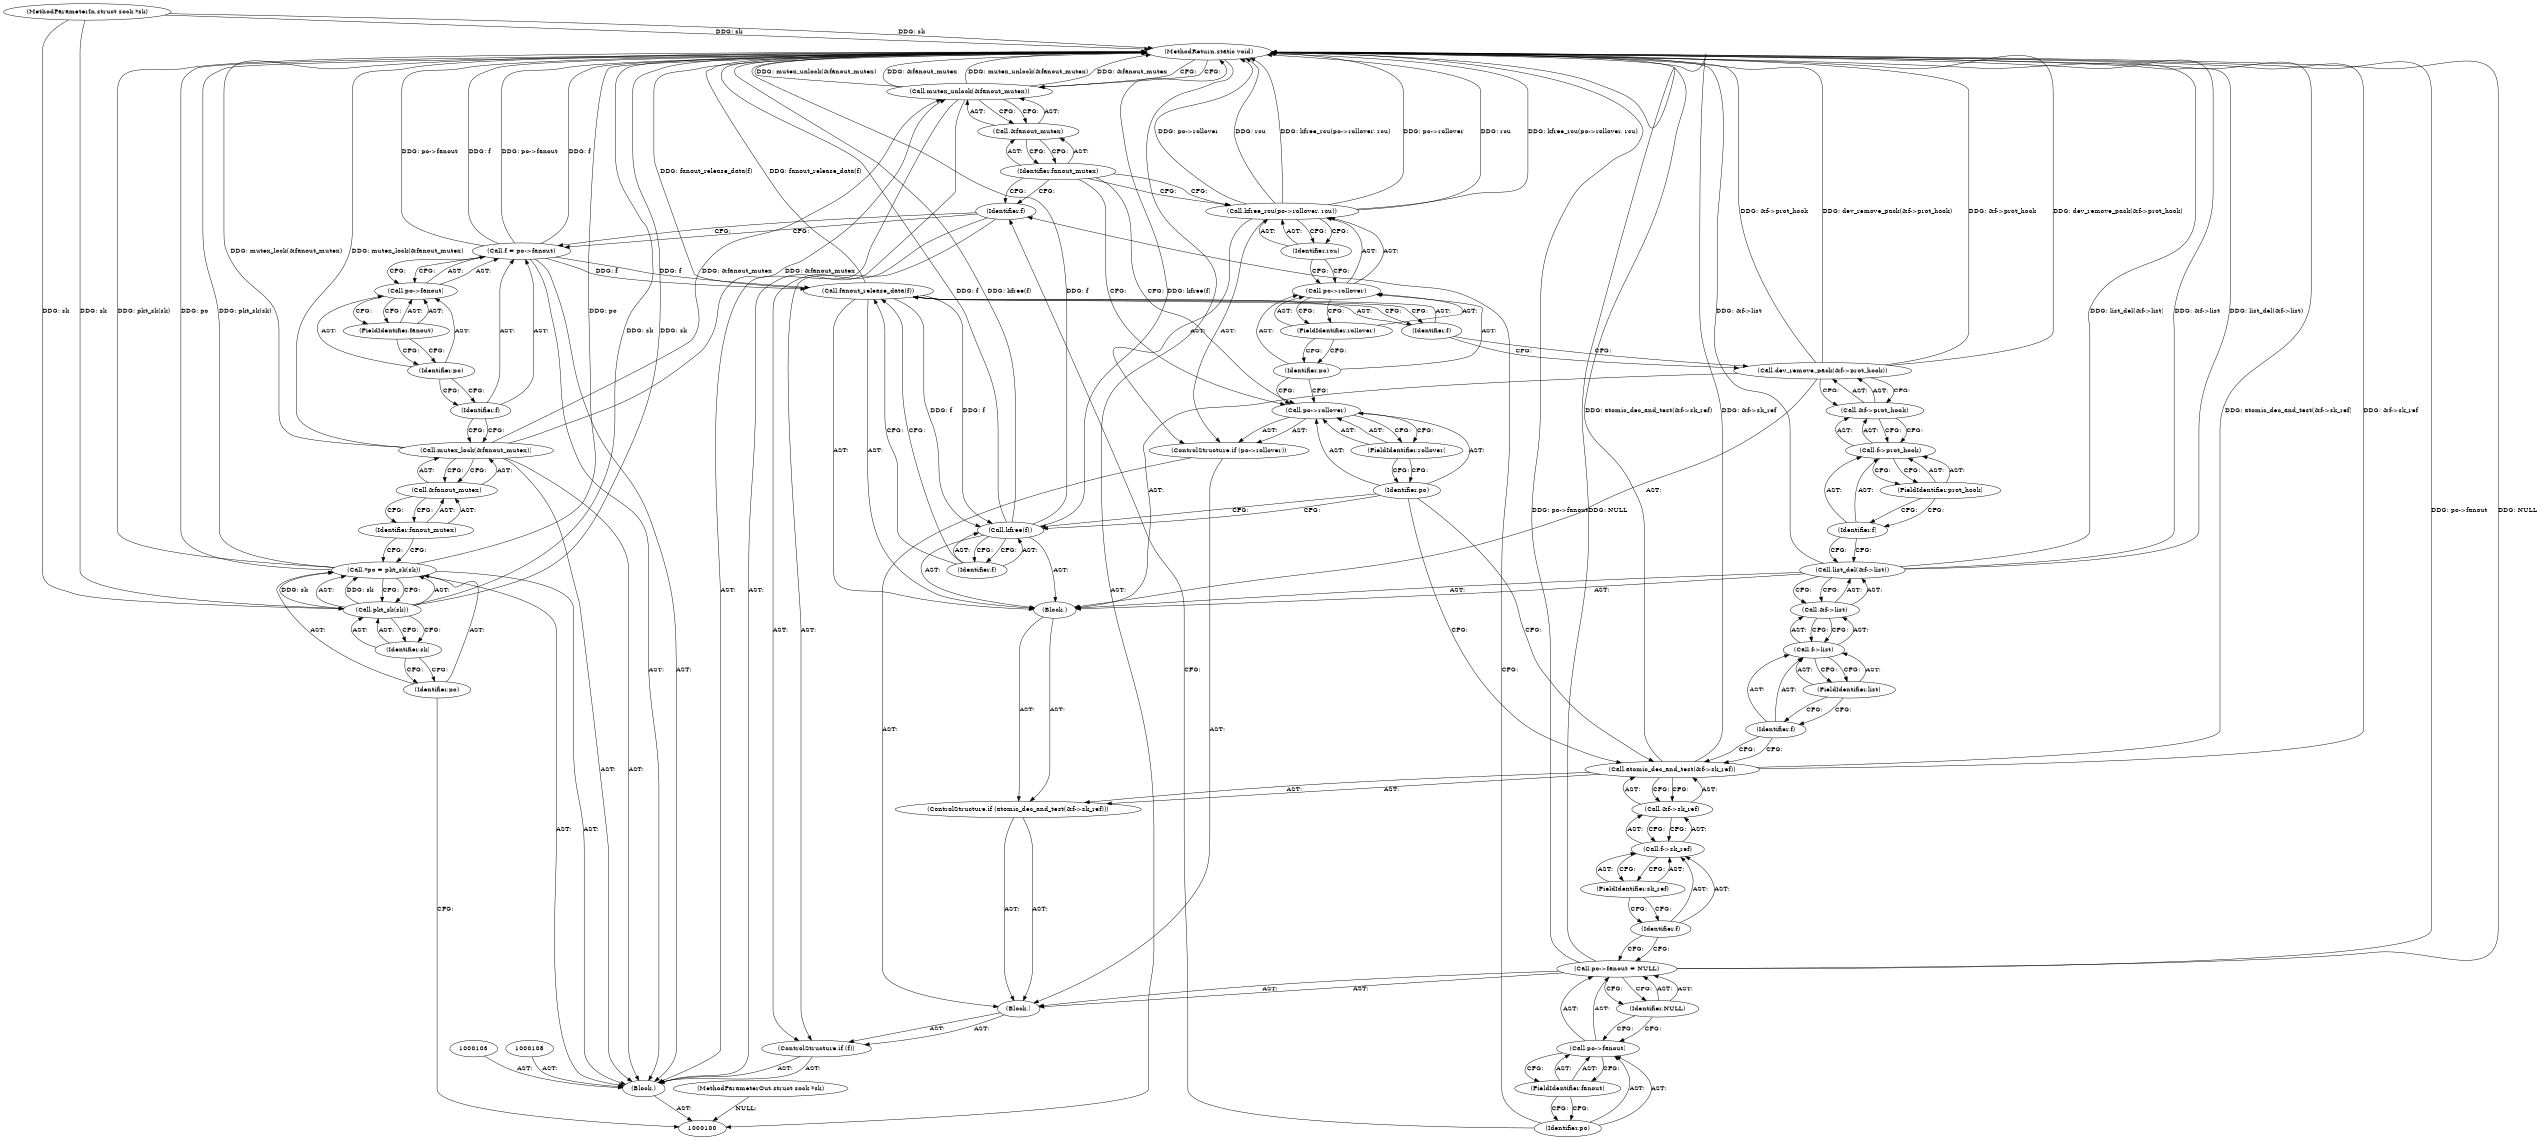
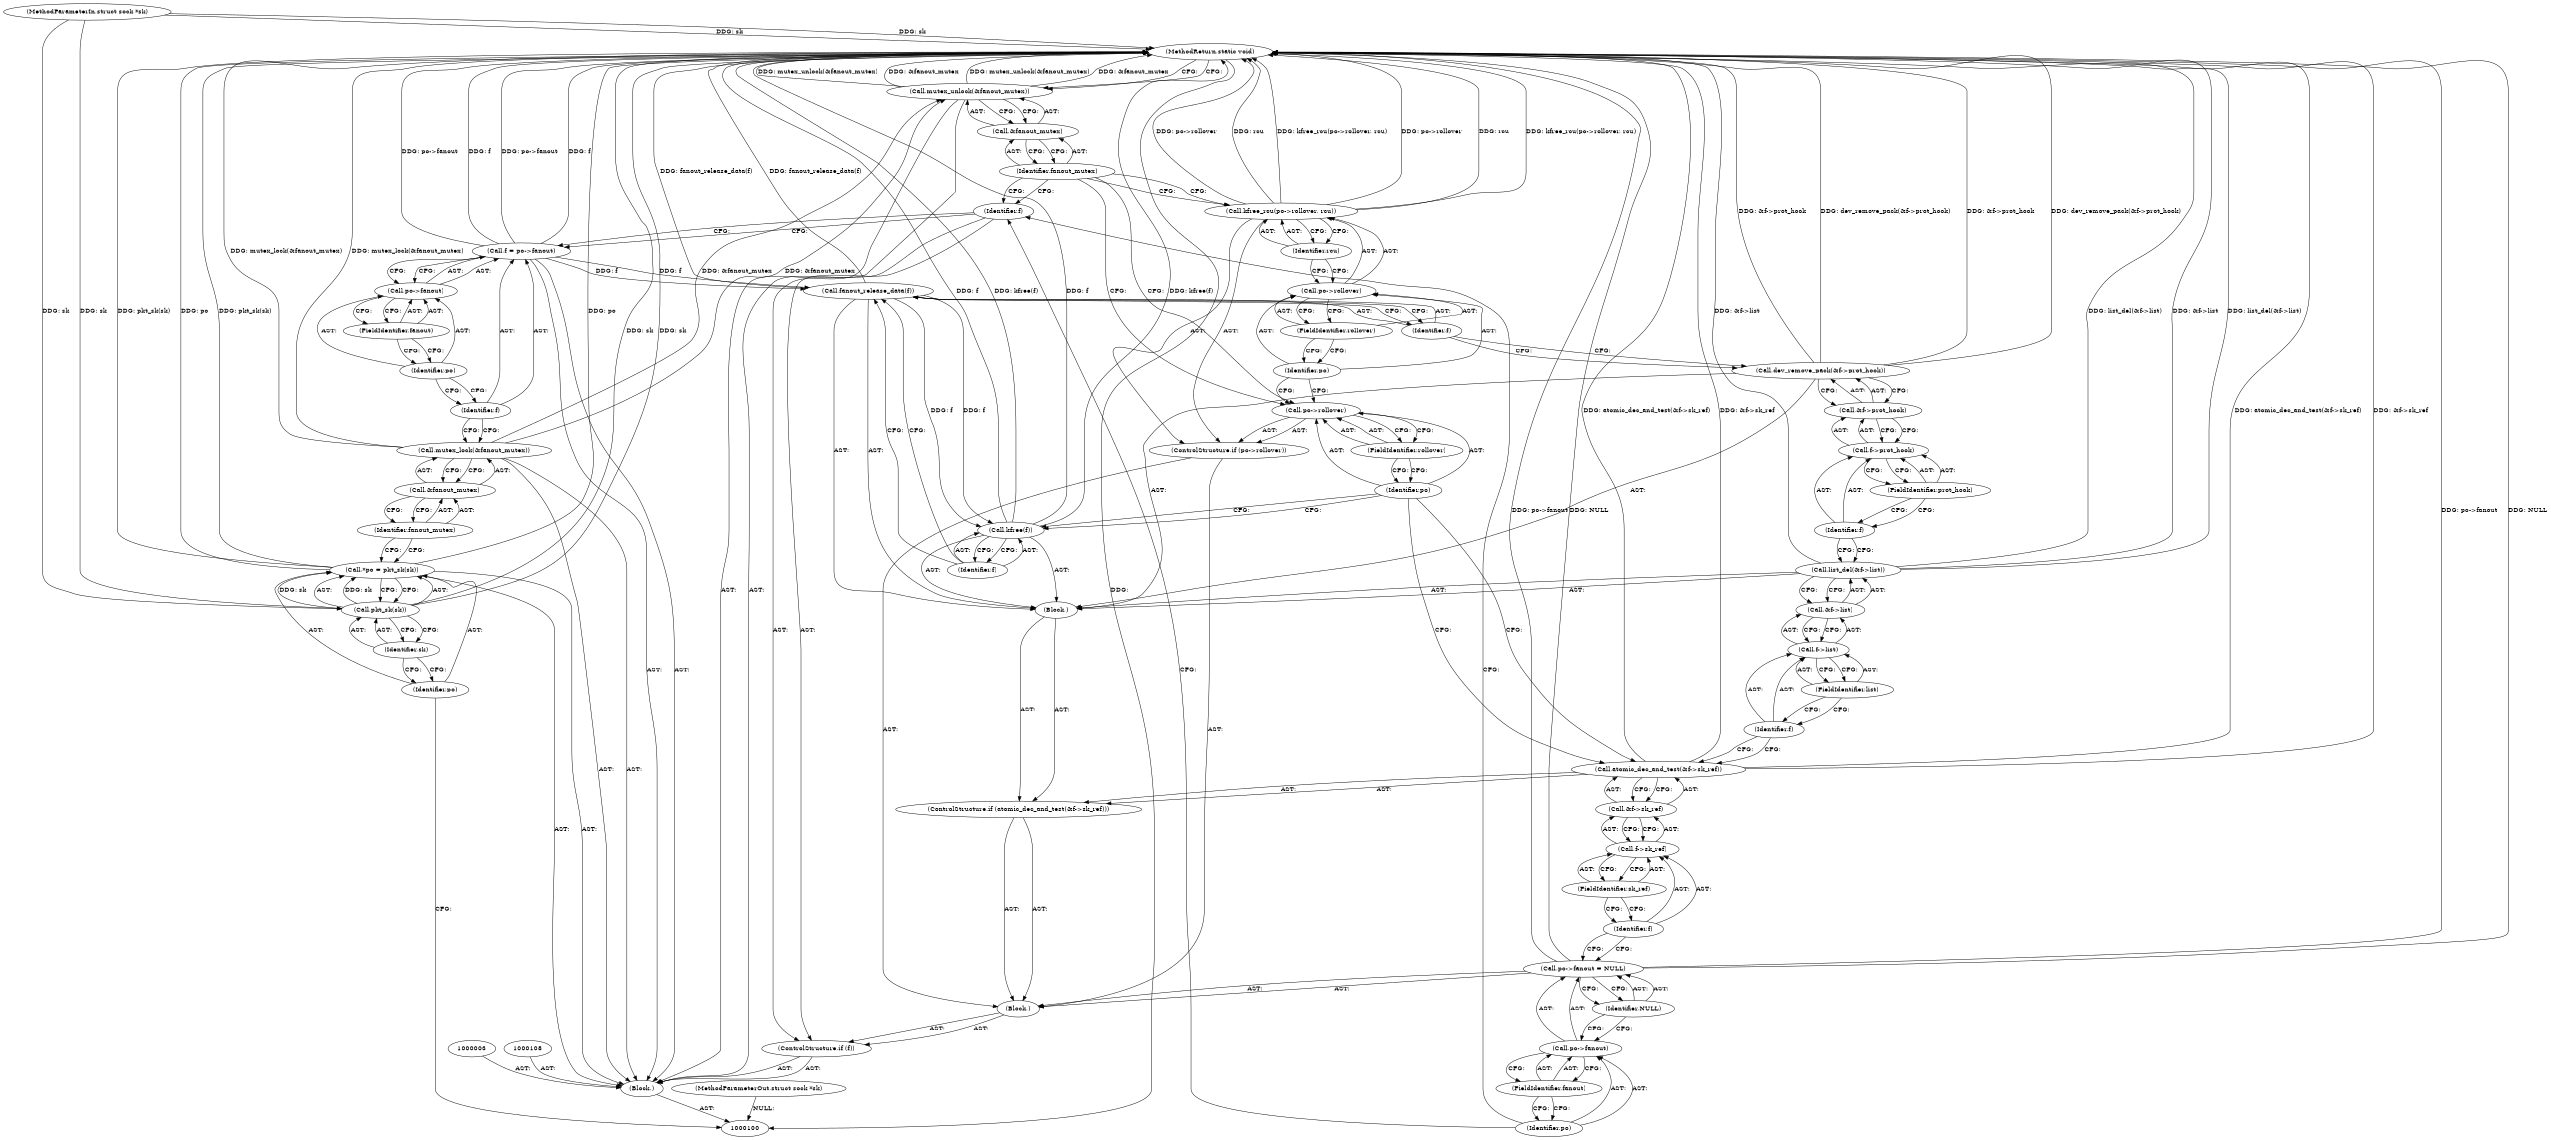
edge "(MethodReturn,static void)" -> "1000100": label "AST: " -> "DDG: "
node "1000103": label "1000103" -> "1000003"
